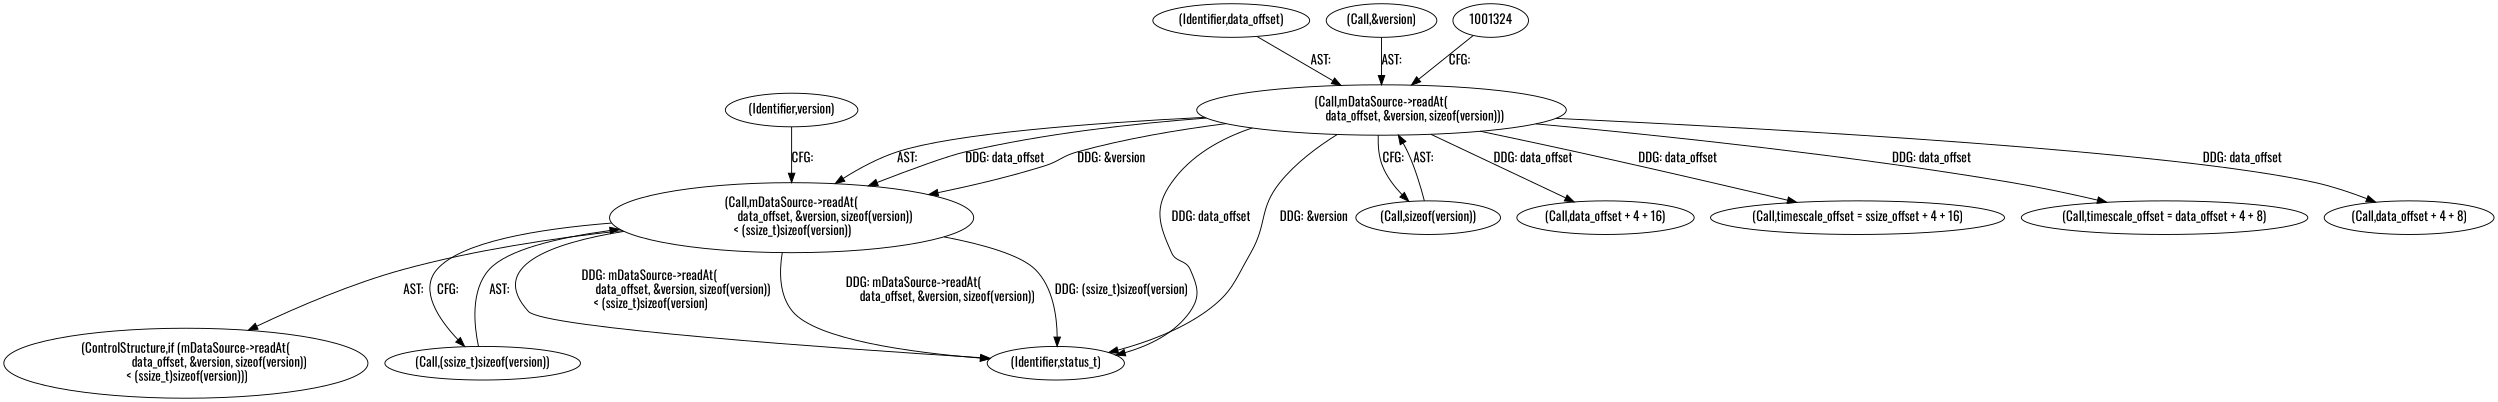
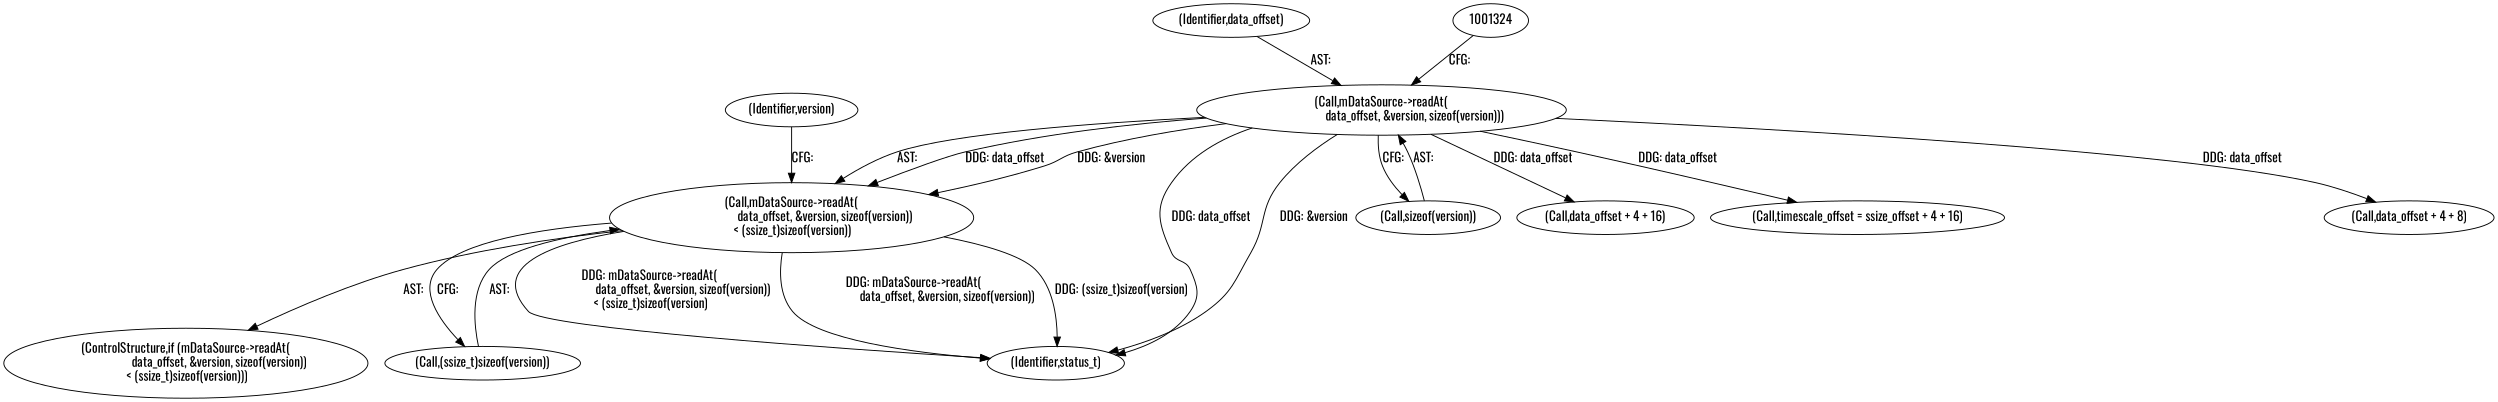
node "(Call,&version)": removed
node "(Call,timescale_offset = data_offset + 4 + 8)": removed
